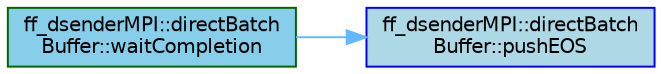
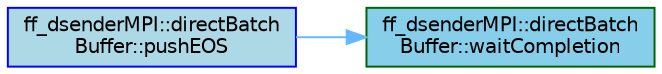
edge "ff_dsenderMPI::directBatch Buffer::waitCompletion" -> "ff_dsenderMPI::directBatch Buffer::pushEOS": reversed
